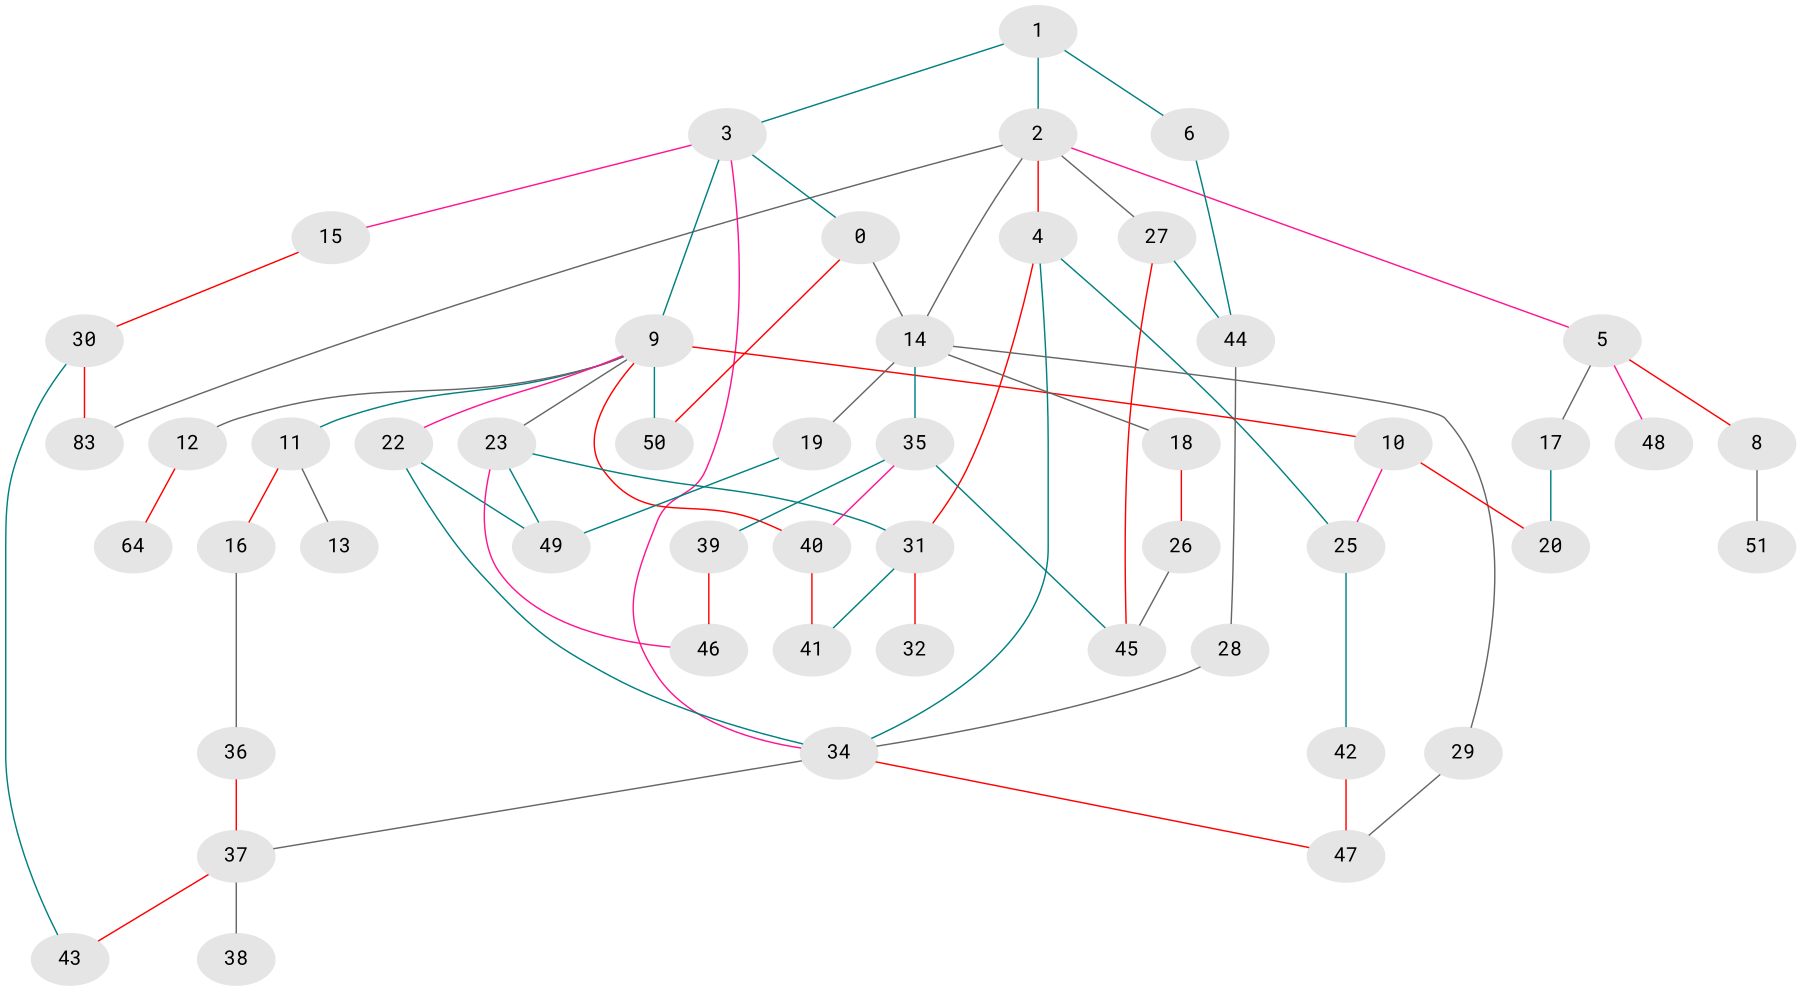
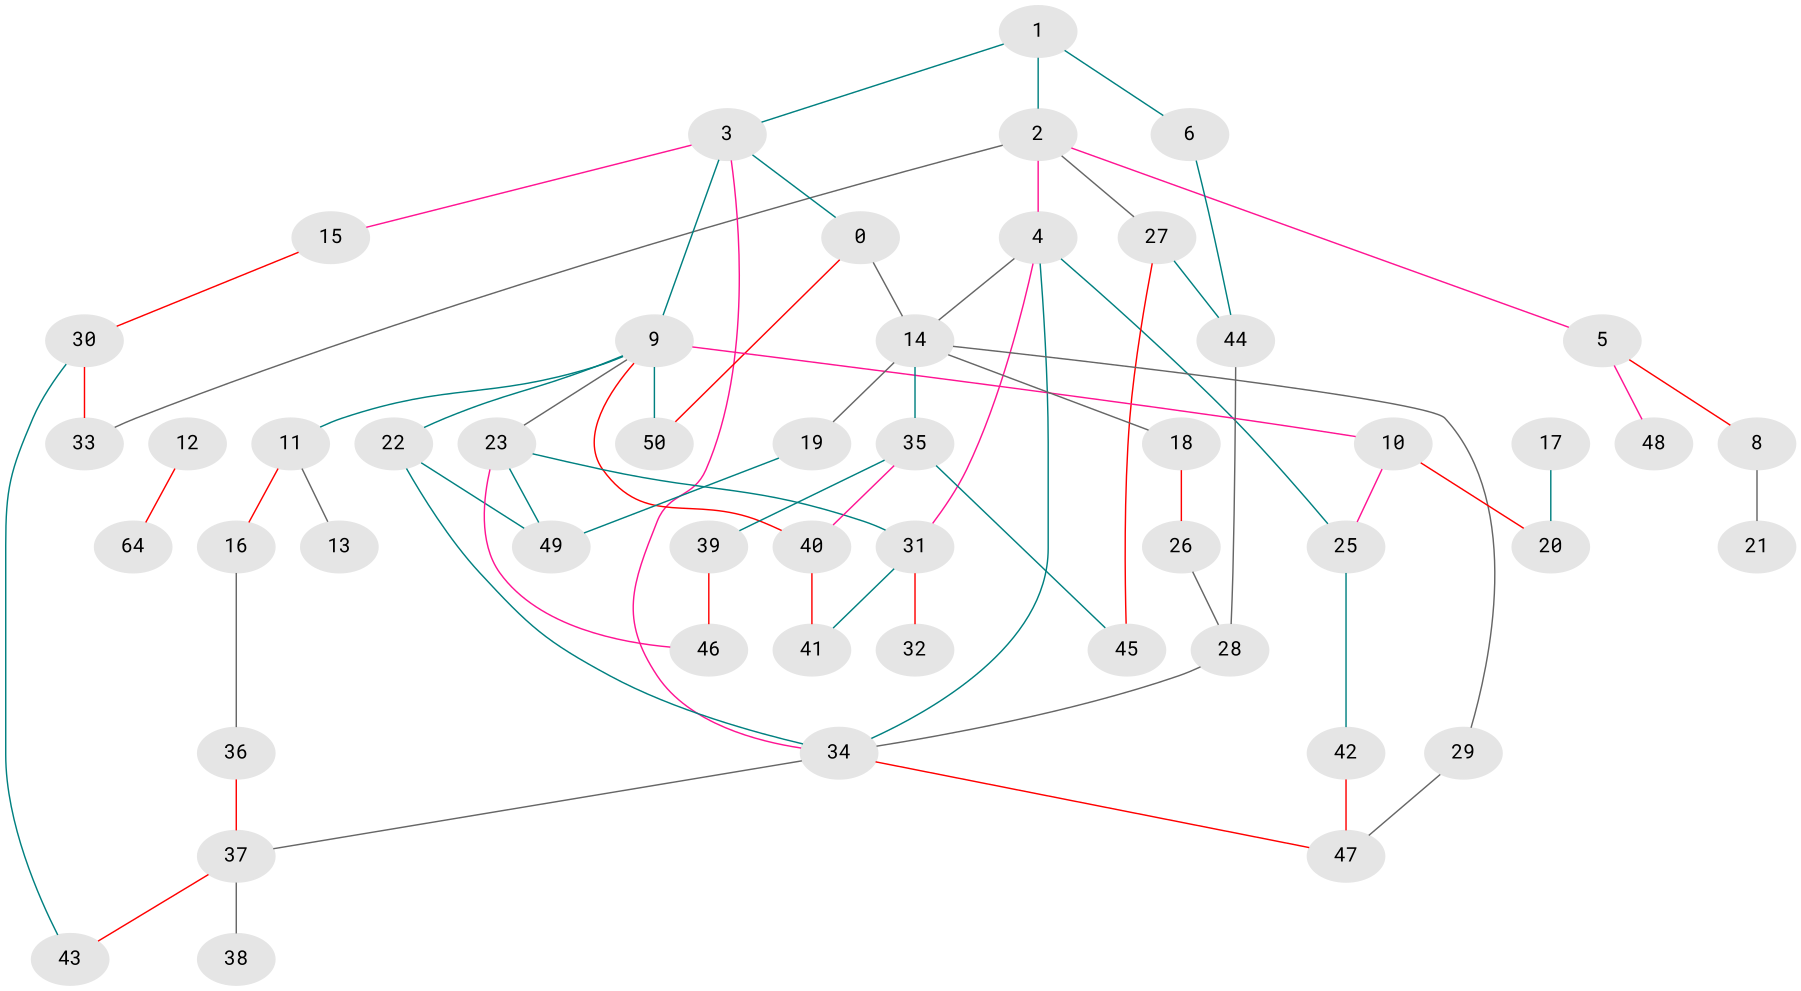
edge "2" -- "4": color red -> deeppink
edge "2" -- "14": now "4" -- "14"
edge "9" -- "10": color red -> deeppink
edge "9" -- "12": removed
edge "5" -- "17": removed
edge "9" -- "22": color deeppink -> teal
edge "4" -- "31": color red -> deeppink
node "83": label "83" -> "33"
node "51": label "51" -> "21"
edge "26" -- "45": now "26" -- "28"
